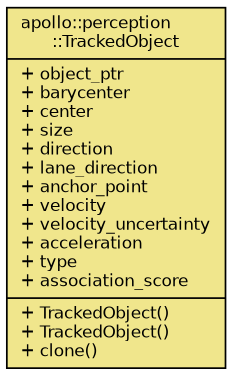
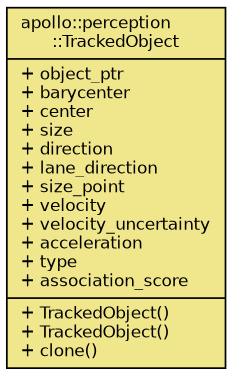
node "apollo::perception": text "+ anchor_point" -> "+ size_point"
